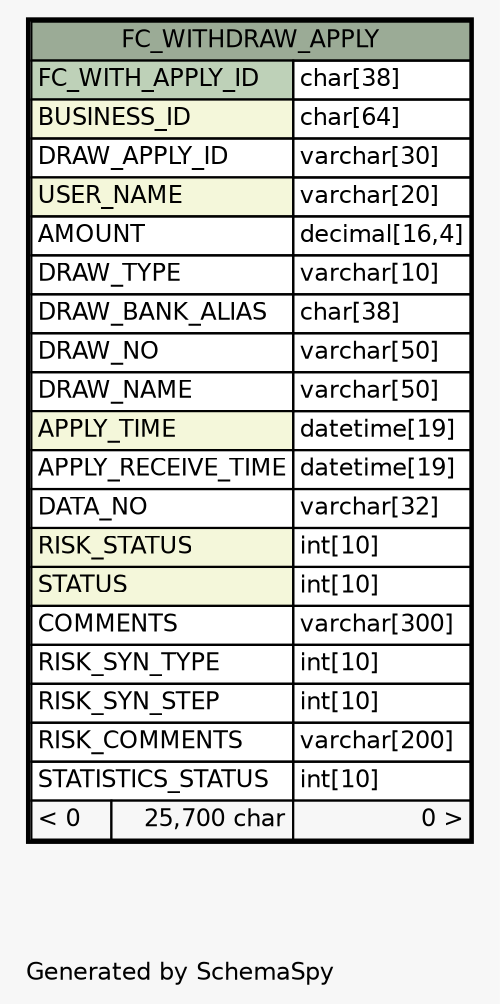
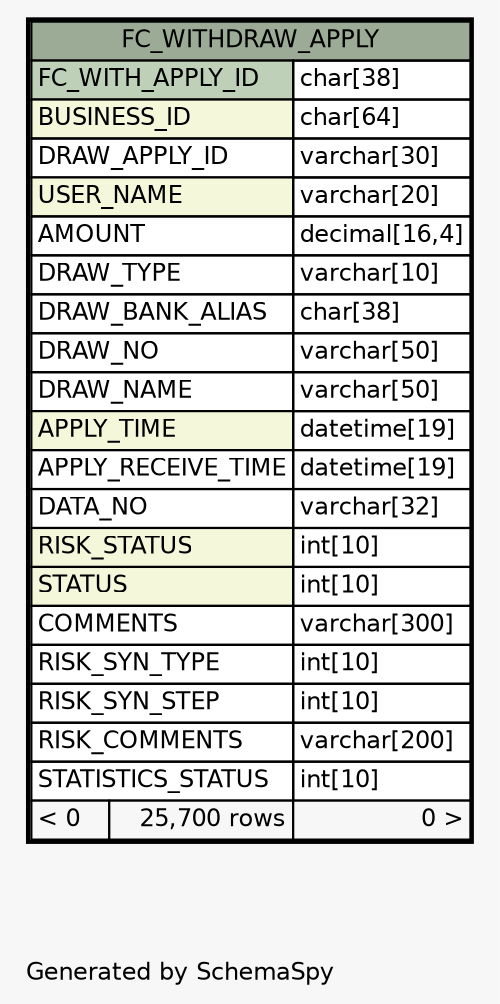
node "FC_WITHDRAW_APPLY": text "25,700 char" -> "25,700 rows"
